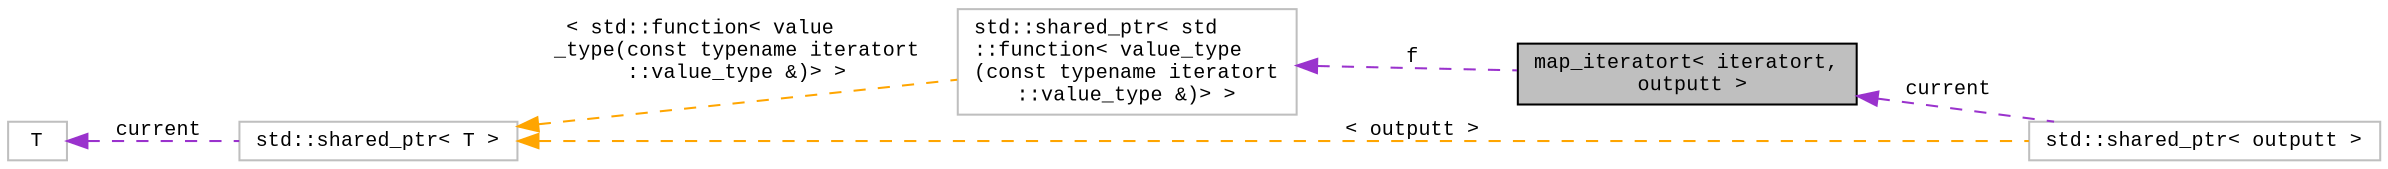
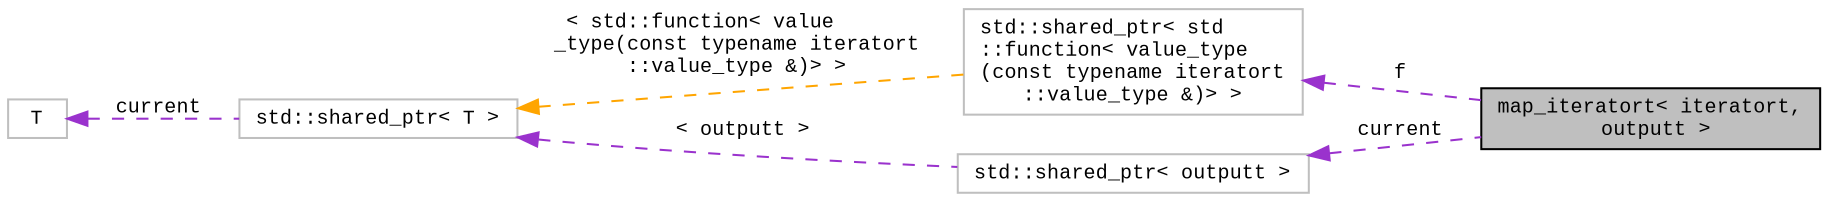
edge "std::shared_ptr< outputt >" -> "map_iteratort< iteratort, outputt >": reversed
edge "std::shared_ptr< outputt >" -> "std::shared_ptr< T >": color orange -> darkorchid3
